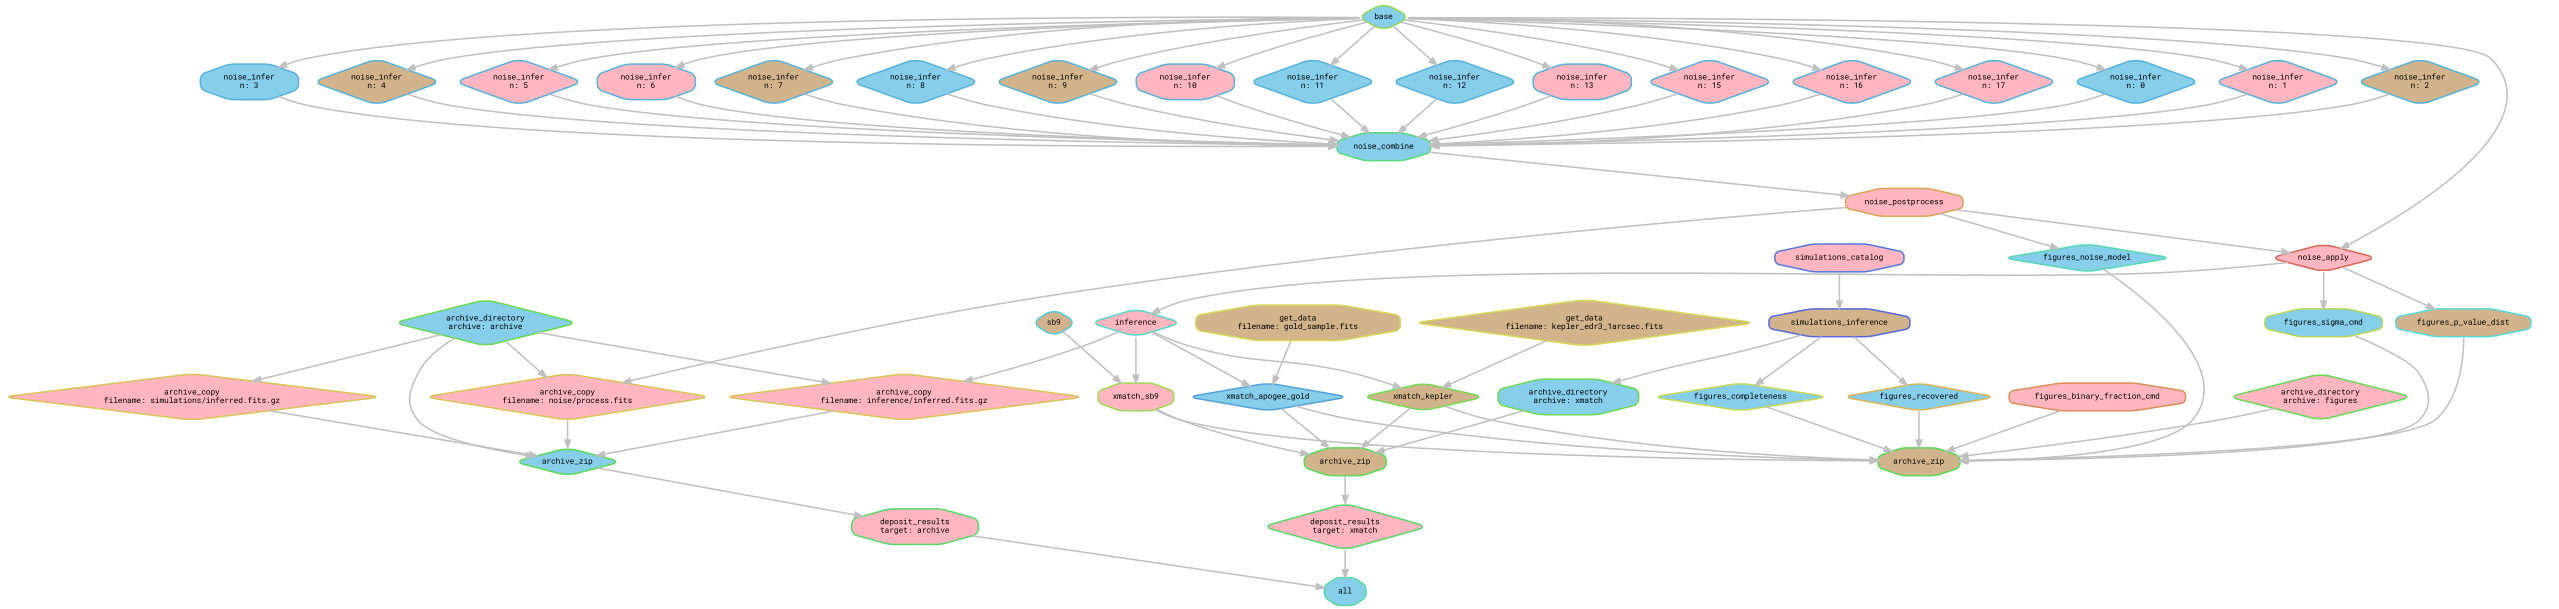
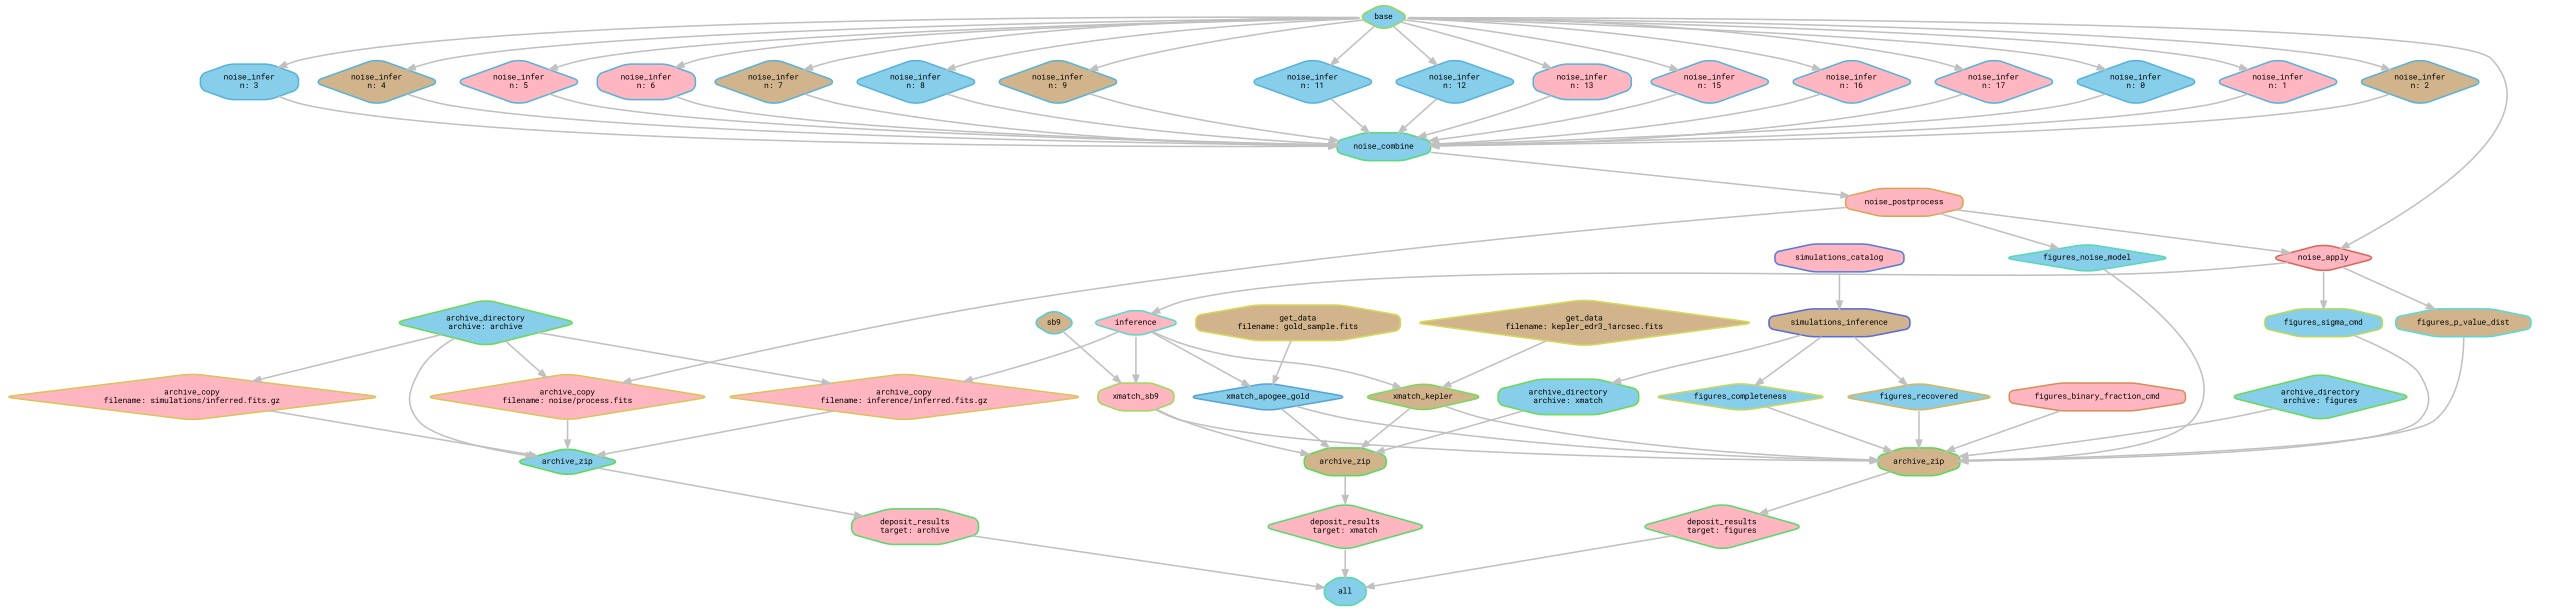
node "noise_infer n: 10": removed
node "archive_directory archive: figures": fillcolor lightpink -> skyblue
node "deposit_results target: figures": added
